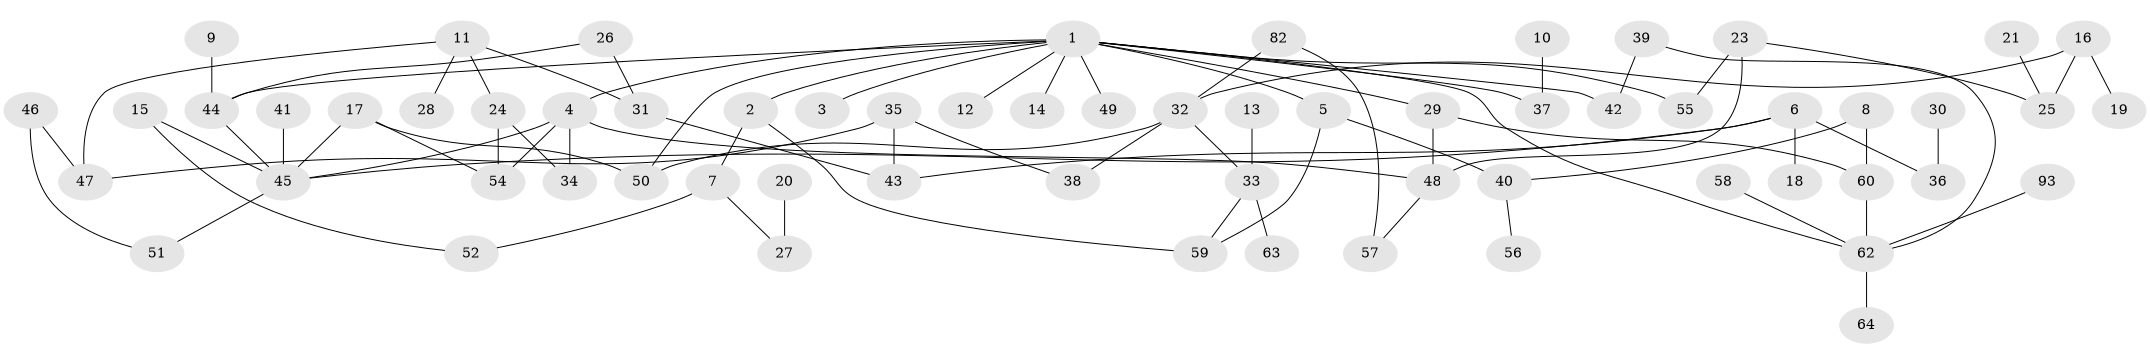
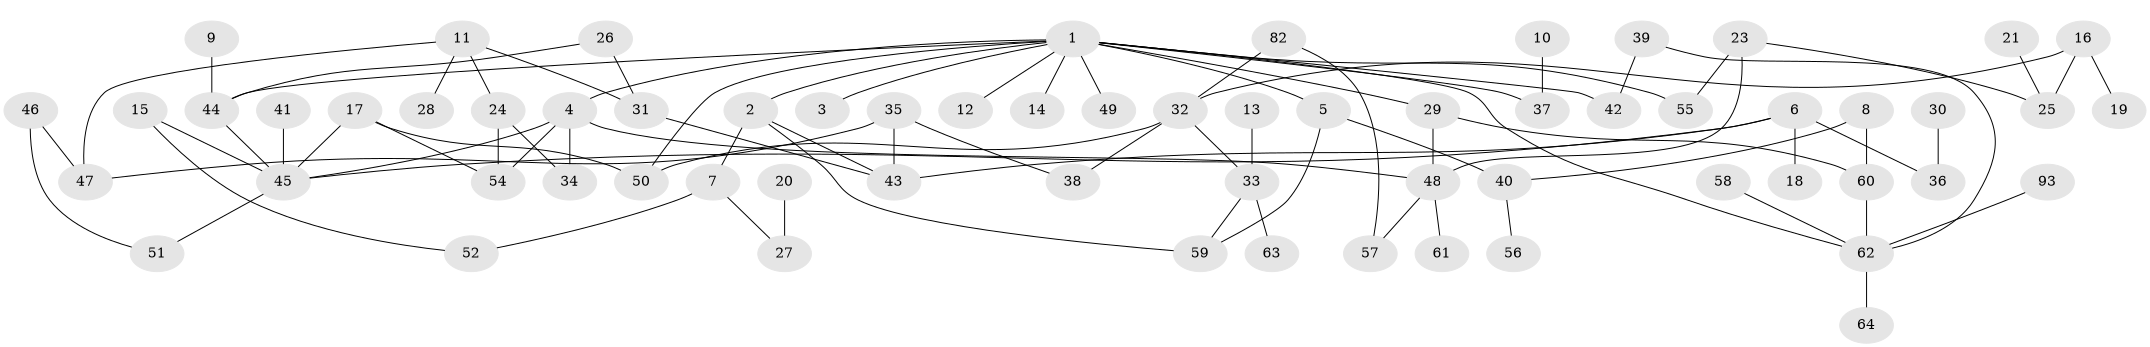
edge "2" -- "43": added
node "61": added
